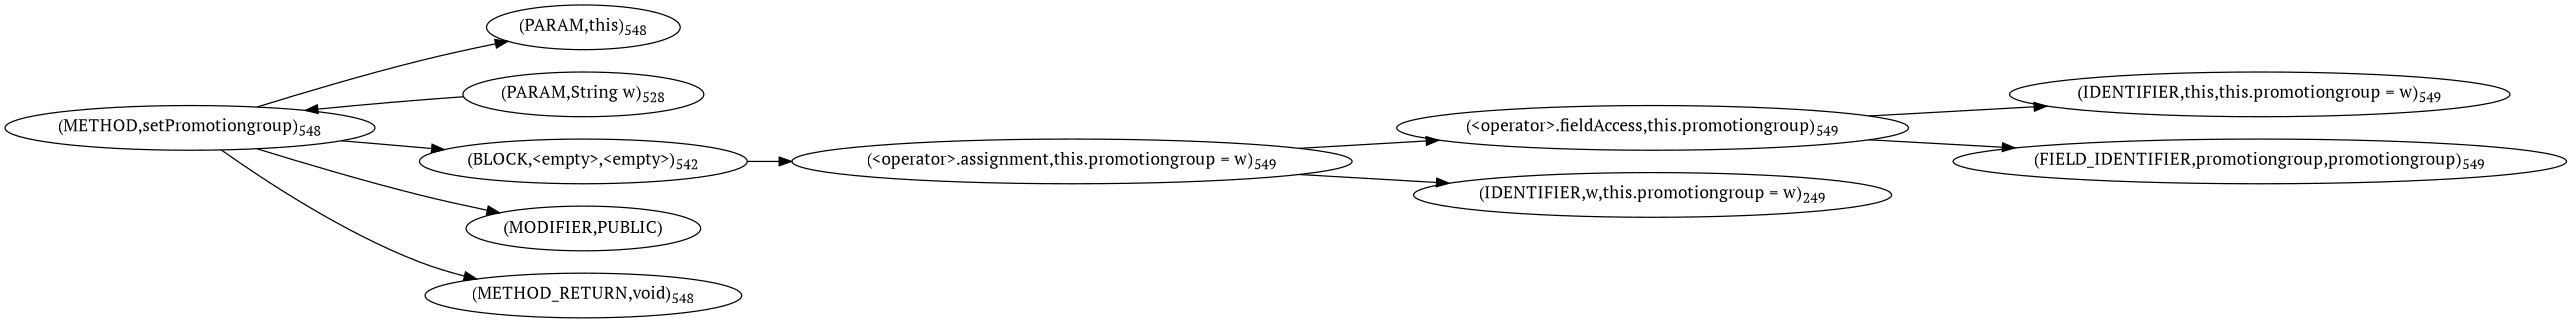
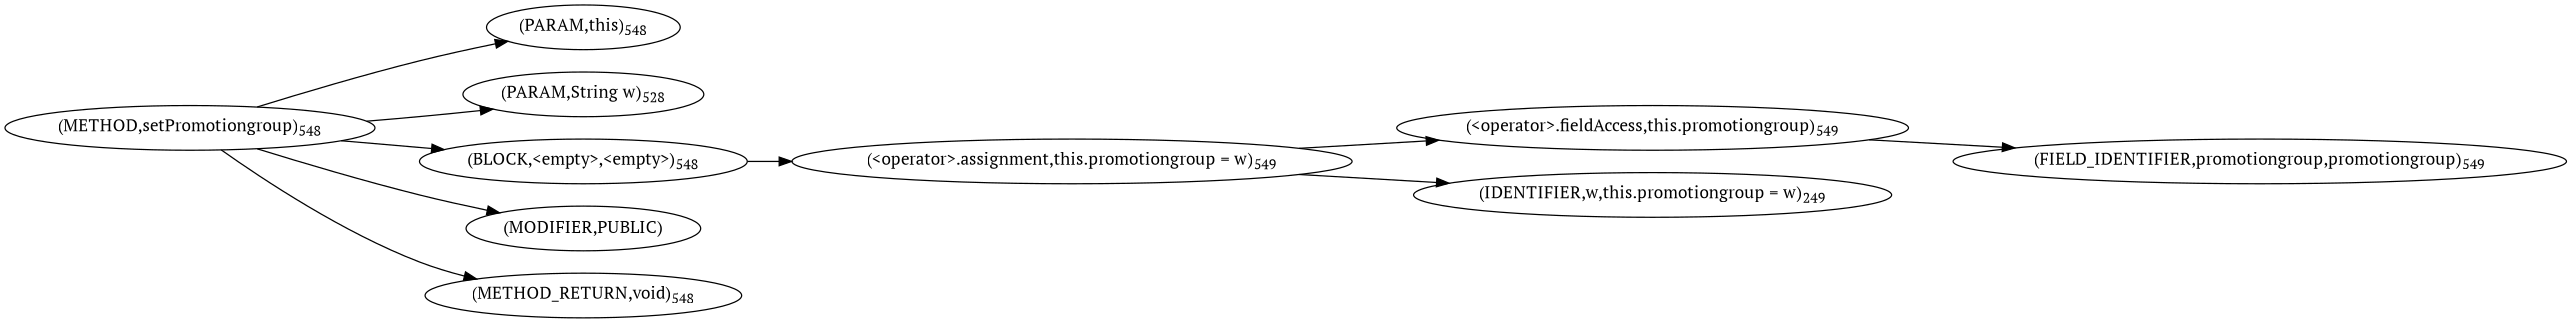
node "(IDENTIFIER,this,this.promotiongroup = w)": removed
edge "(PARAM,String w)" -> "(METHOD,setPromotiongroup)": reversed
node "(BLOCK,<empty>,<empty>)": text "542" -> "548"
